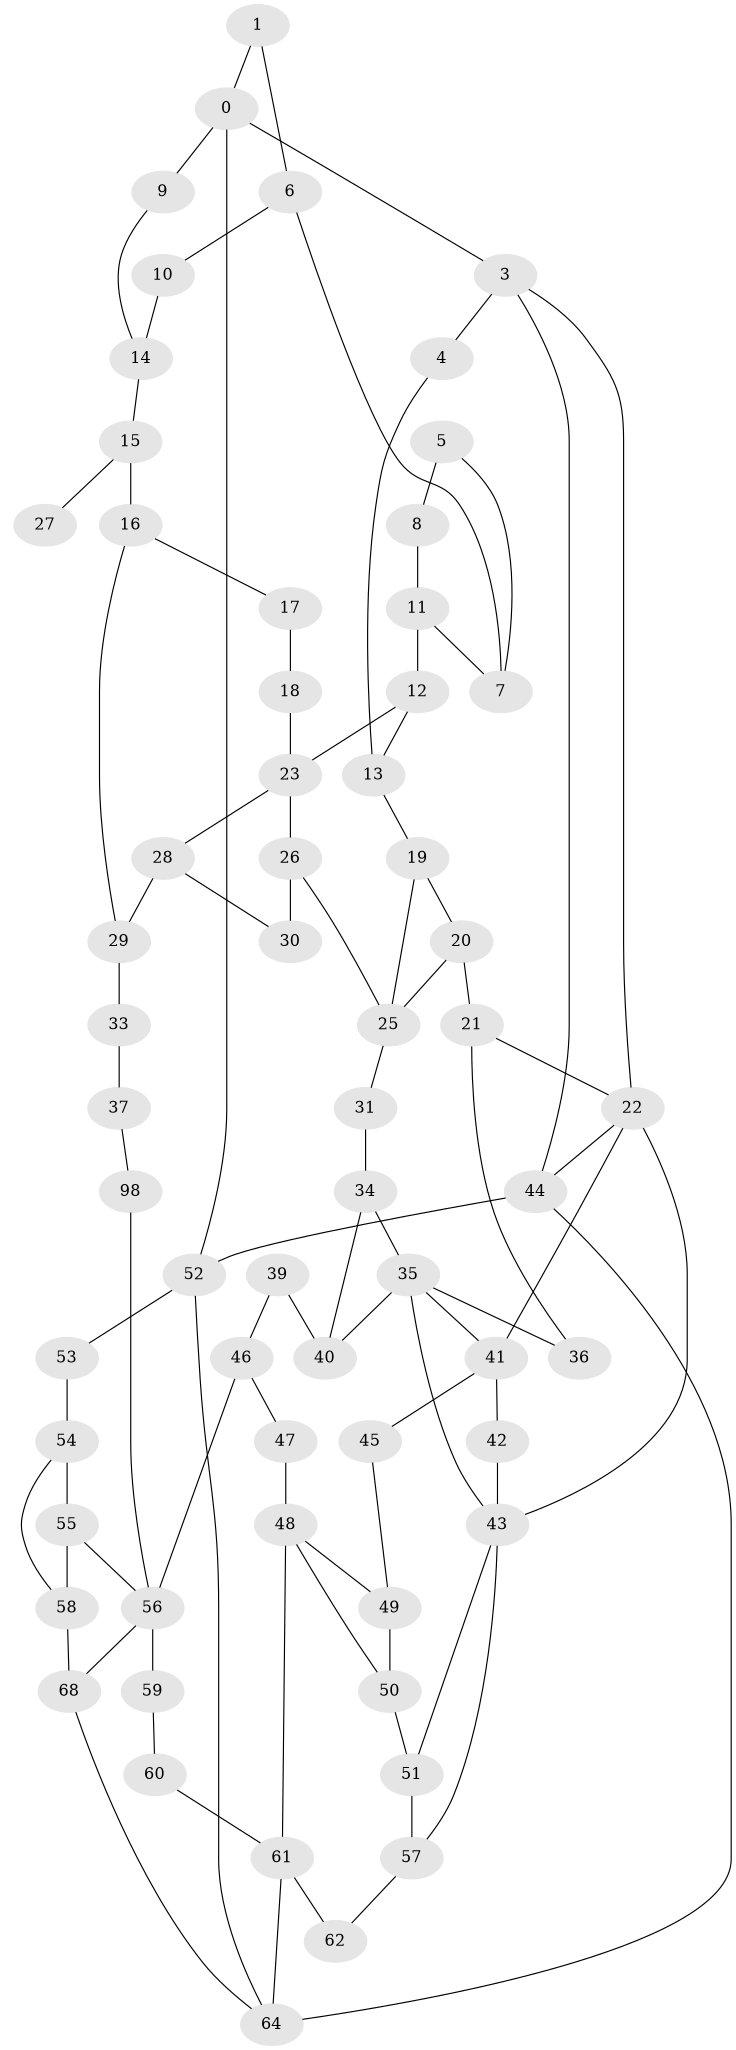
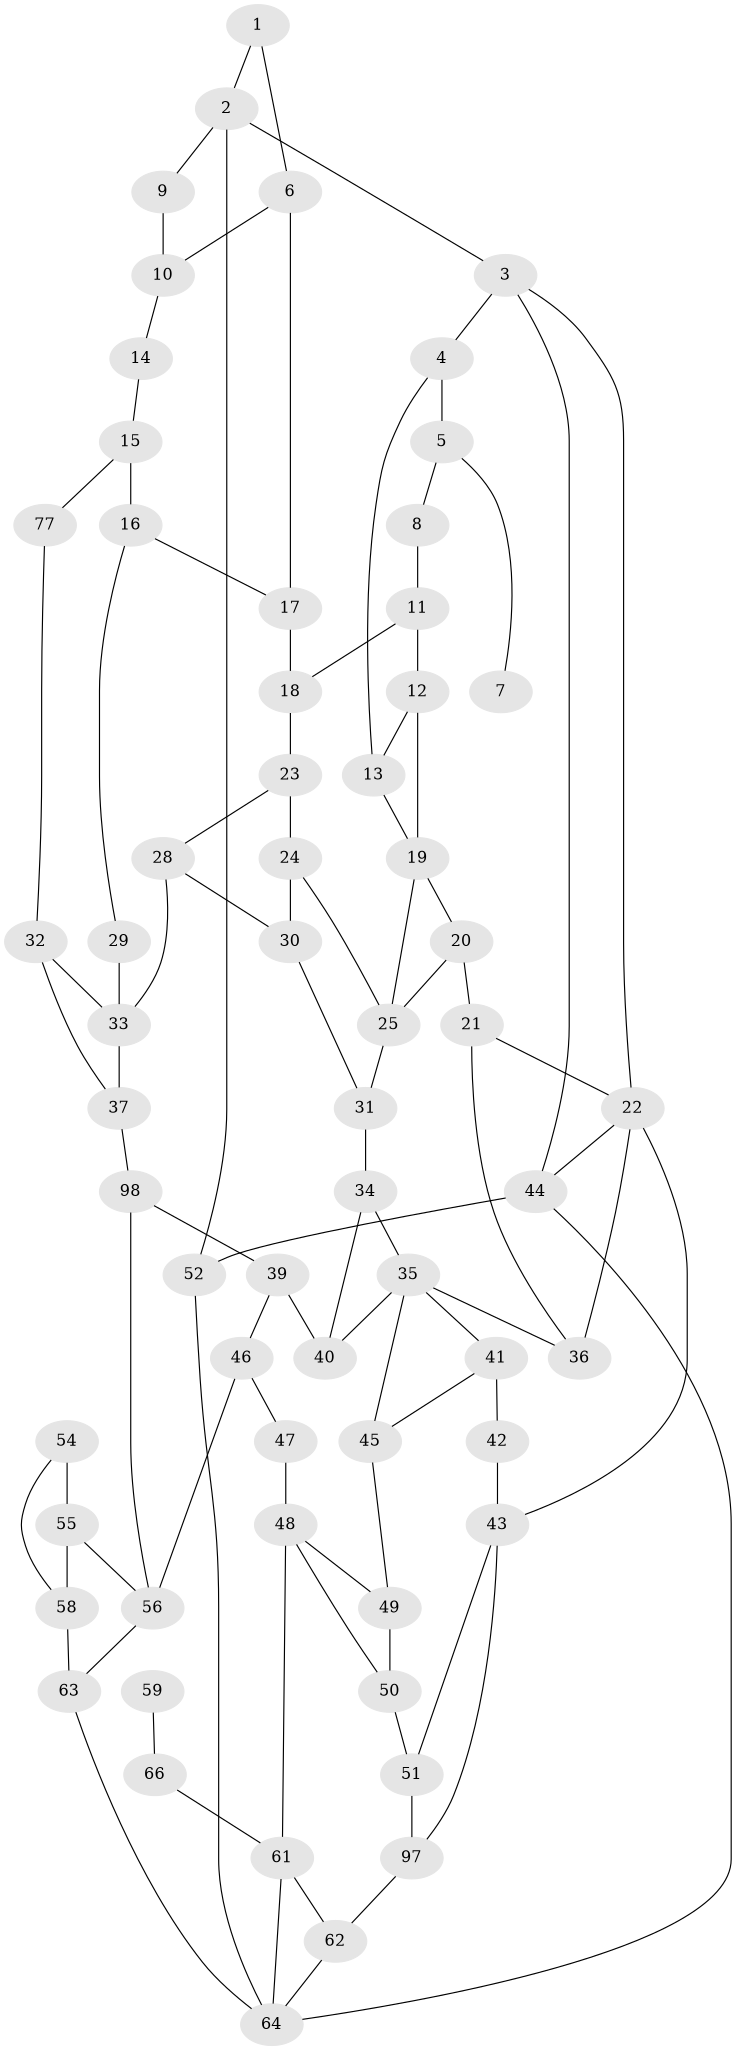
node "0": label "0" -> "2"
edge "9" -- "14": now "9" -- "10"
edge "4" -- "5": added
edge "6" -- "7": now "6" -- "17"
node "27": label "27" -> "77"
edge "11" -- "7": now "11" -- "18"
edge "12" -- "23": now "12" -- "19"
node "26": label "26" -> "24"
edge "28" -- "29": now "28" -- "33"
node "32": added
edge "30" -- "31": added
edge "98" -- "39": added
edge "22" -- "41": now "22" -- "36"
node "53": removed
edge "35" -- "43": now "35" -- "45"
edge "56" -- "59": removed
node "68": label "68" -> "63"
node "60": label "60" -> "66"
node "57": label "57" -> "97"
edge "62" -- "64": added
